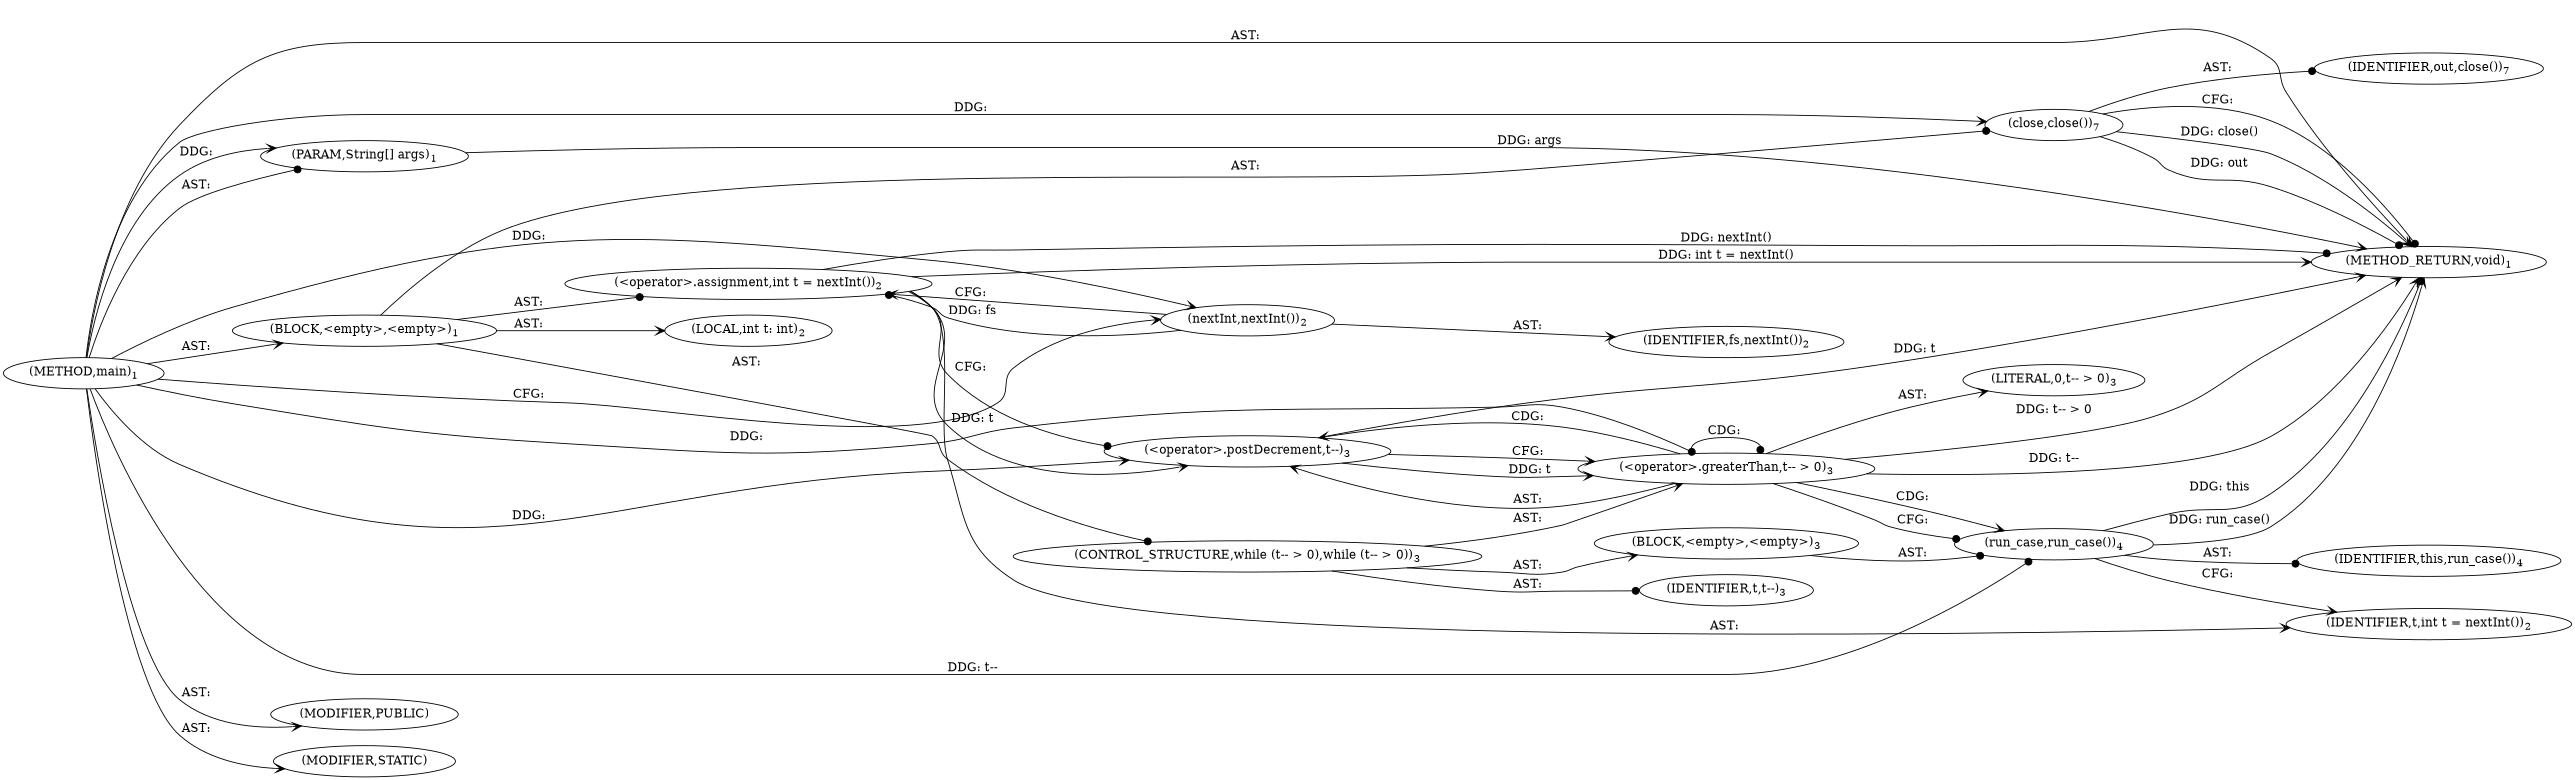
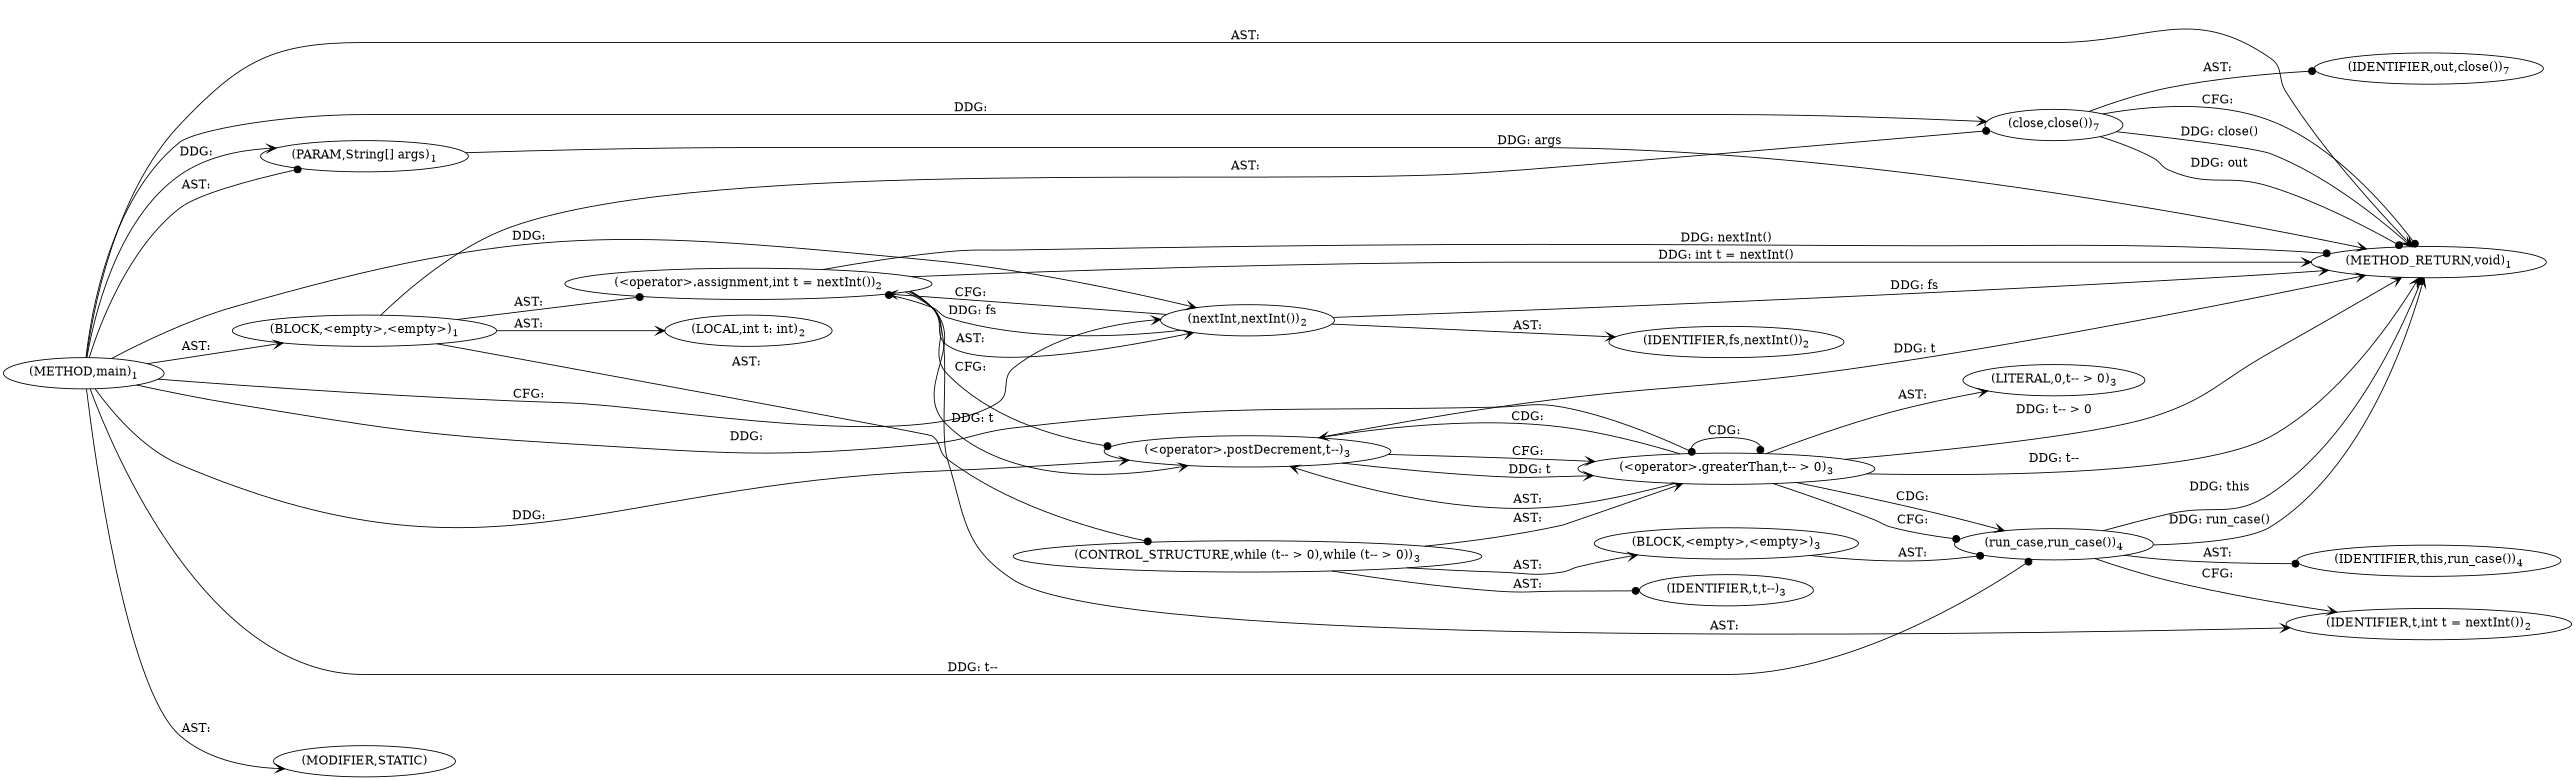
edge "(nextInt,nextInt())" -> "(METHOD_RETURN,void)": added, label "DDG: fs"
edge "(<operator>.assignment,int t = nextInt())" -> "(nextInt,nextInt())": added, label "AST:"
node "(MODIFIER,PUBLIC)": removed
